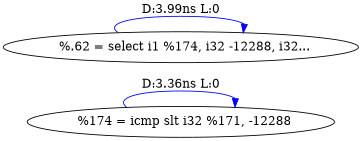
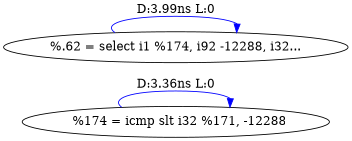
node "%.62 = select i1 %174, i32 -12288, i32...": label "%.62 = select i1 %174, i32 -12288, i32..." -> "%.62 = select i1 %174, i92 -12288, i32..."
